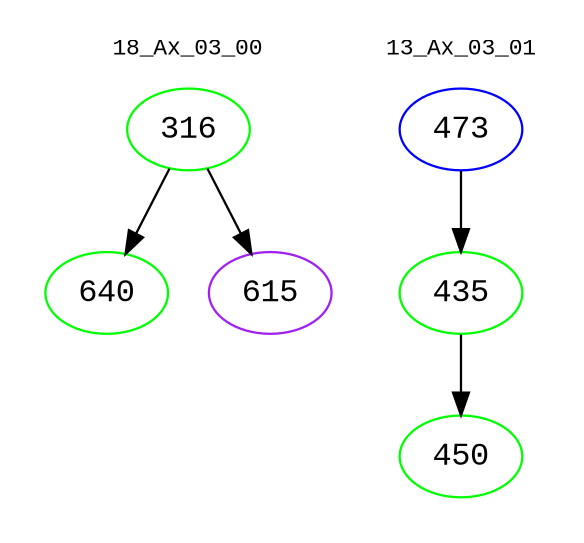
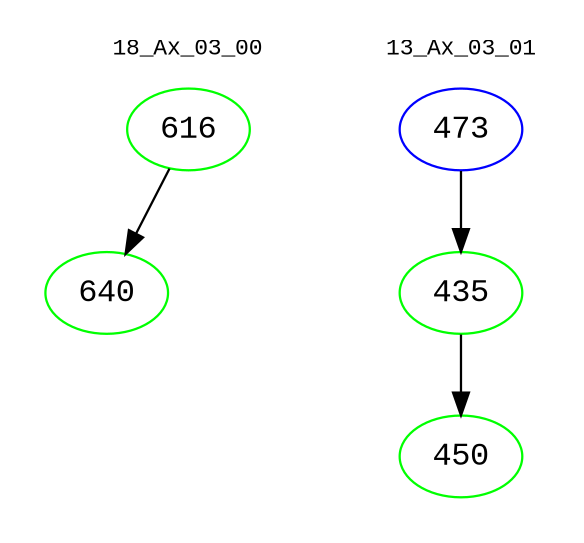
node "316": label "316" -> "616"
node "615": removed
